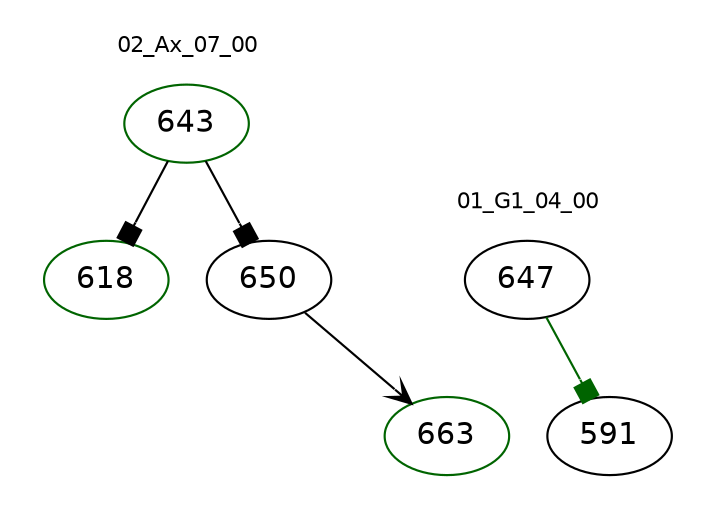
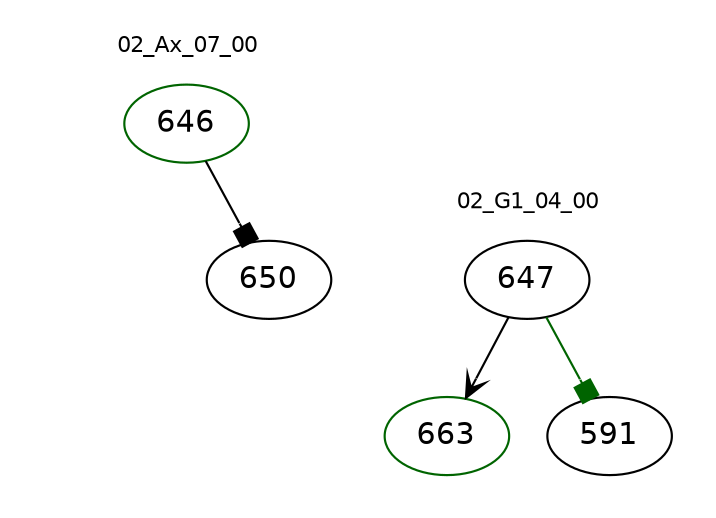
node "643": label "643" -> "646"
cluster "01_G1_04_00": label "01_G1_04_00" -> "02_G1_04_00"
node "618": removed
edge "650" -> "663": now "647" -> "663"
